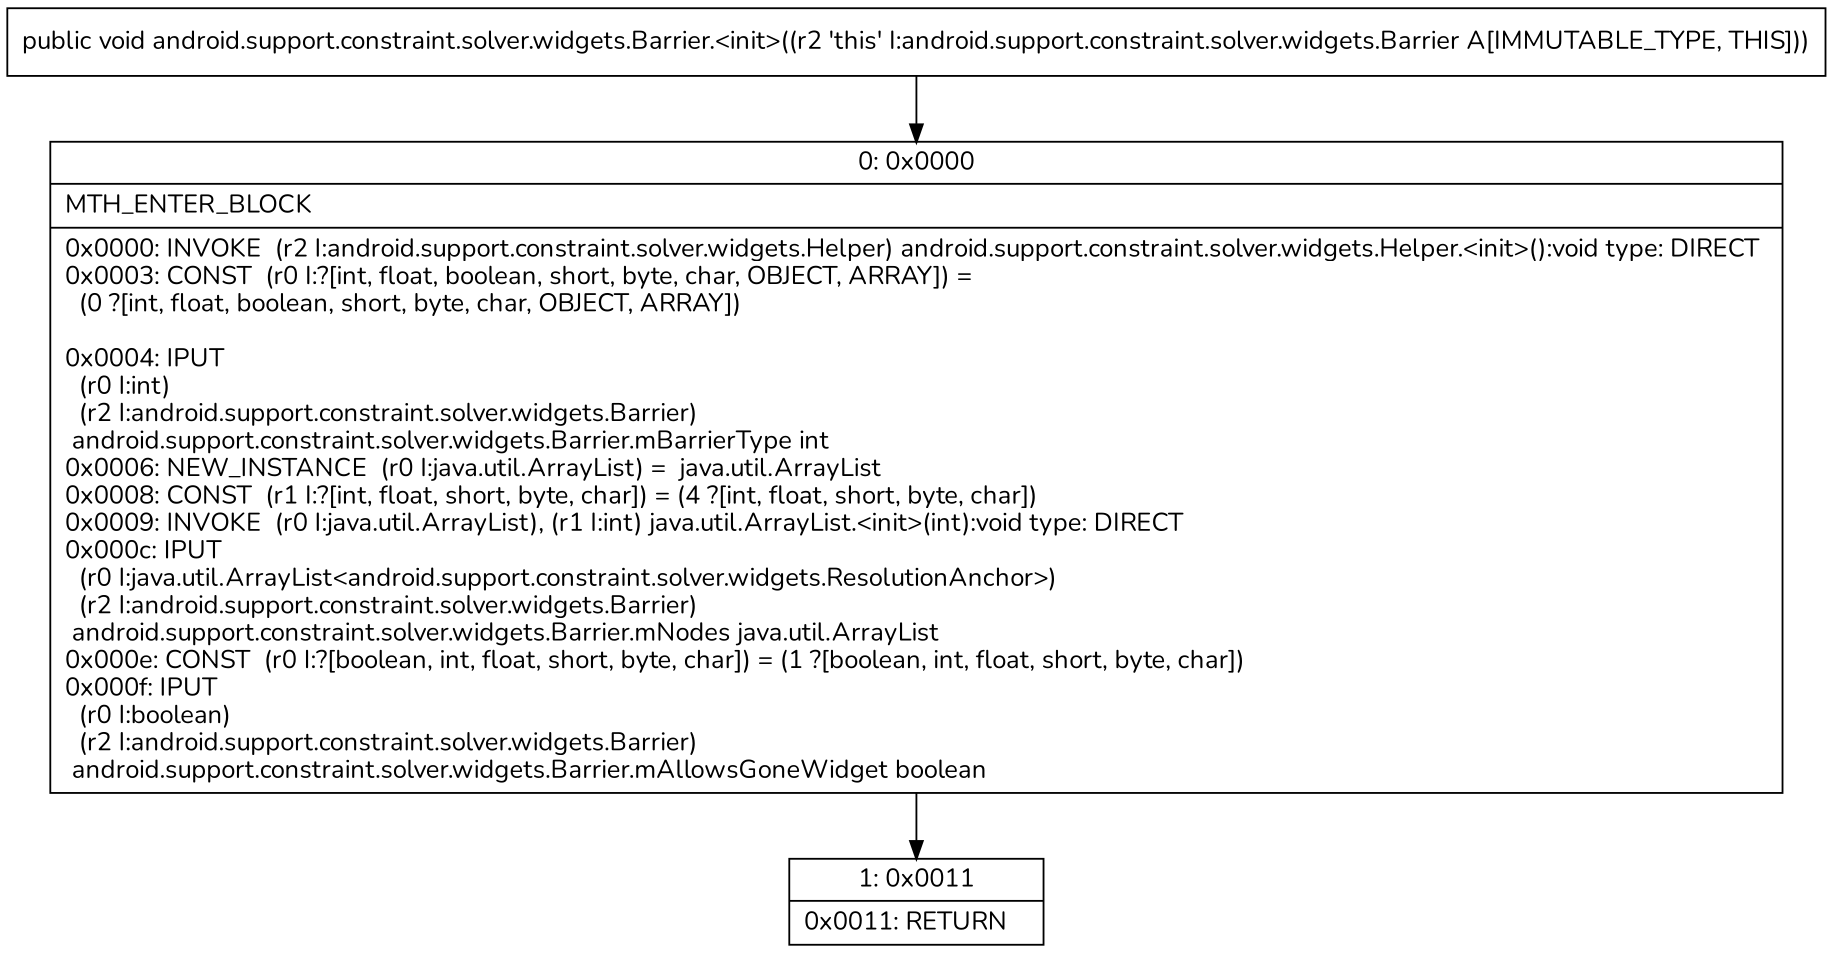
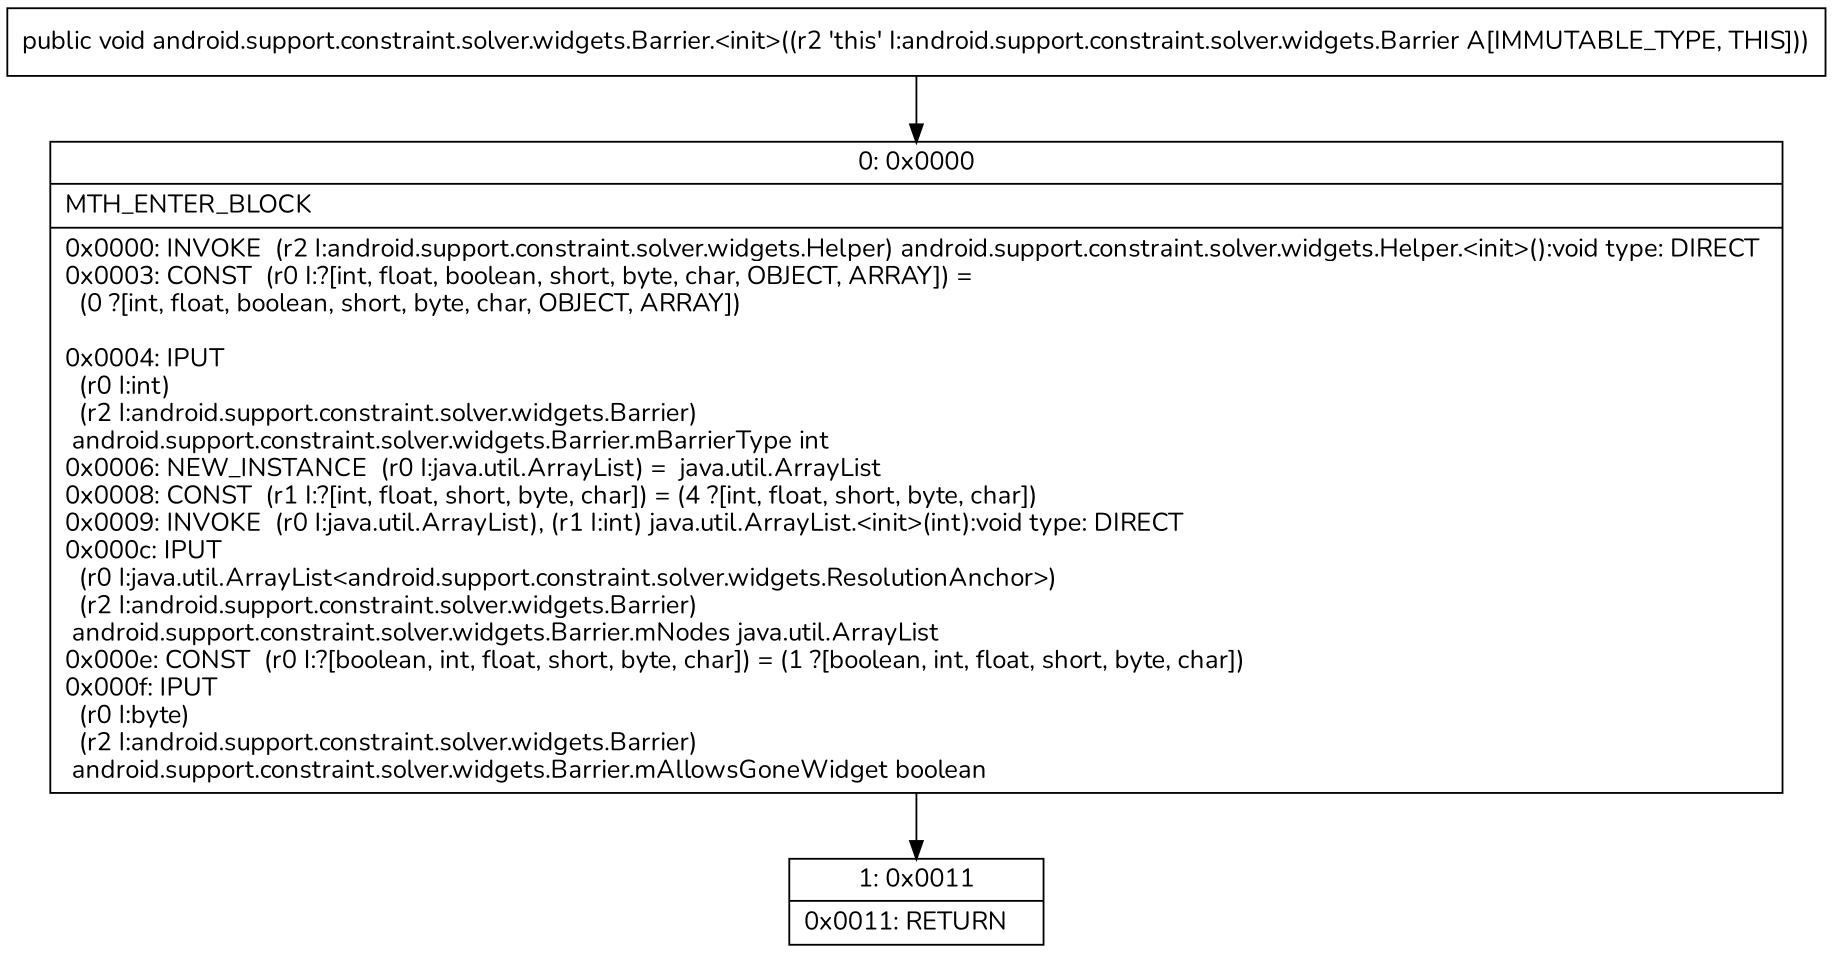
node "0: 0x0000": text "(r0 I:boolean)" -> "(r0 I:byte)"
